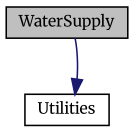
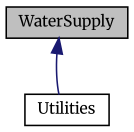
edge "WaterSupply" -> "Utilities": reversed
